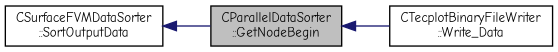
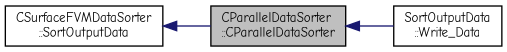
node "CParallelDataSorter ::GetNodeBegin": label "CParallelDataSorter ::GetNodeBegin" -> "CParallelDataSorter ::CParallelDataSorter"
node "CTecplotBinaryFileWriter ::Write_Data": label "CTecplotBinaryFileWriter ::Write_Data" -> "SortOutputData ::Write_Data"
